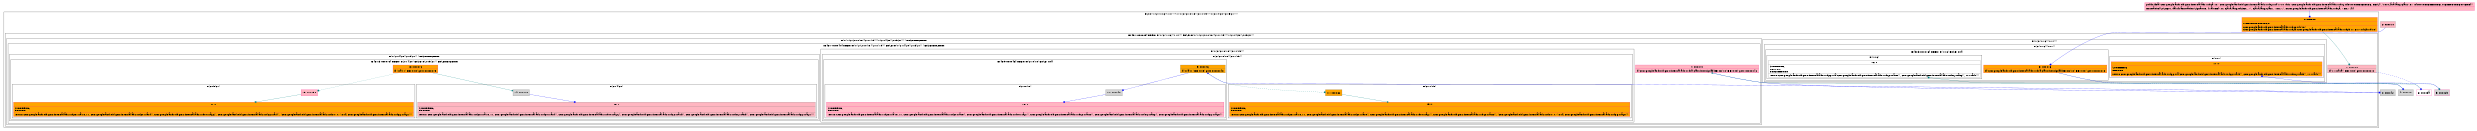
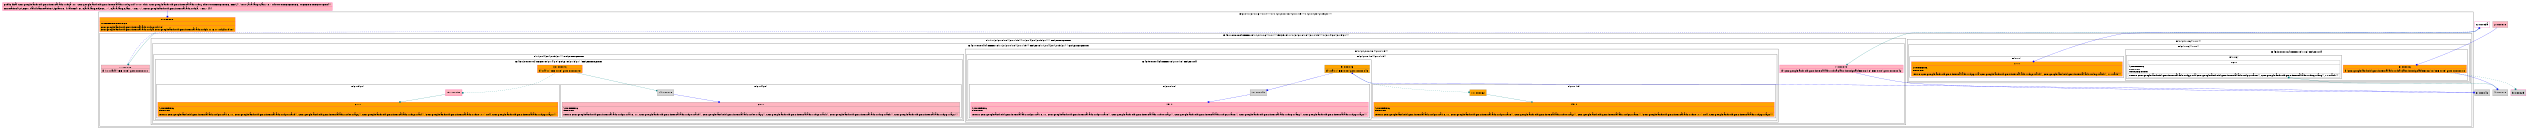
edge "5: 0x0029" -> "17: ?": now "6: 0x003a" -> "17: ?"
